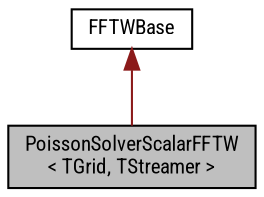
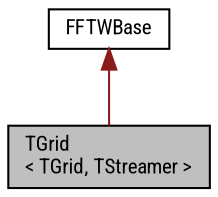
node "PoissonSolverScalarFFTW < TGrid, TStreamer >": label "PoissonSolverScalarFFTW < TGrid, TStreamer >" -> "TGrid < TGrid, TStreamer >"
